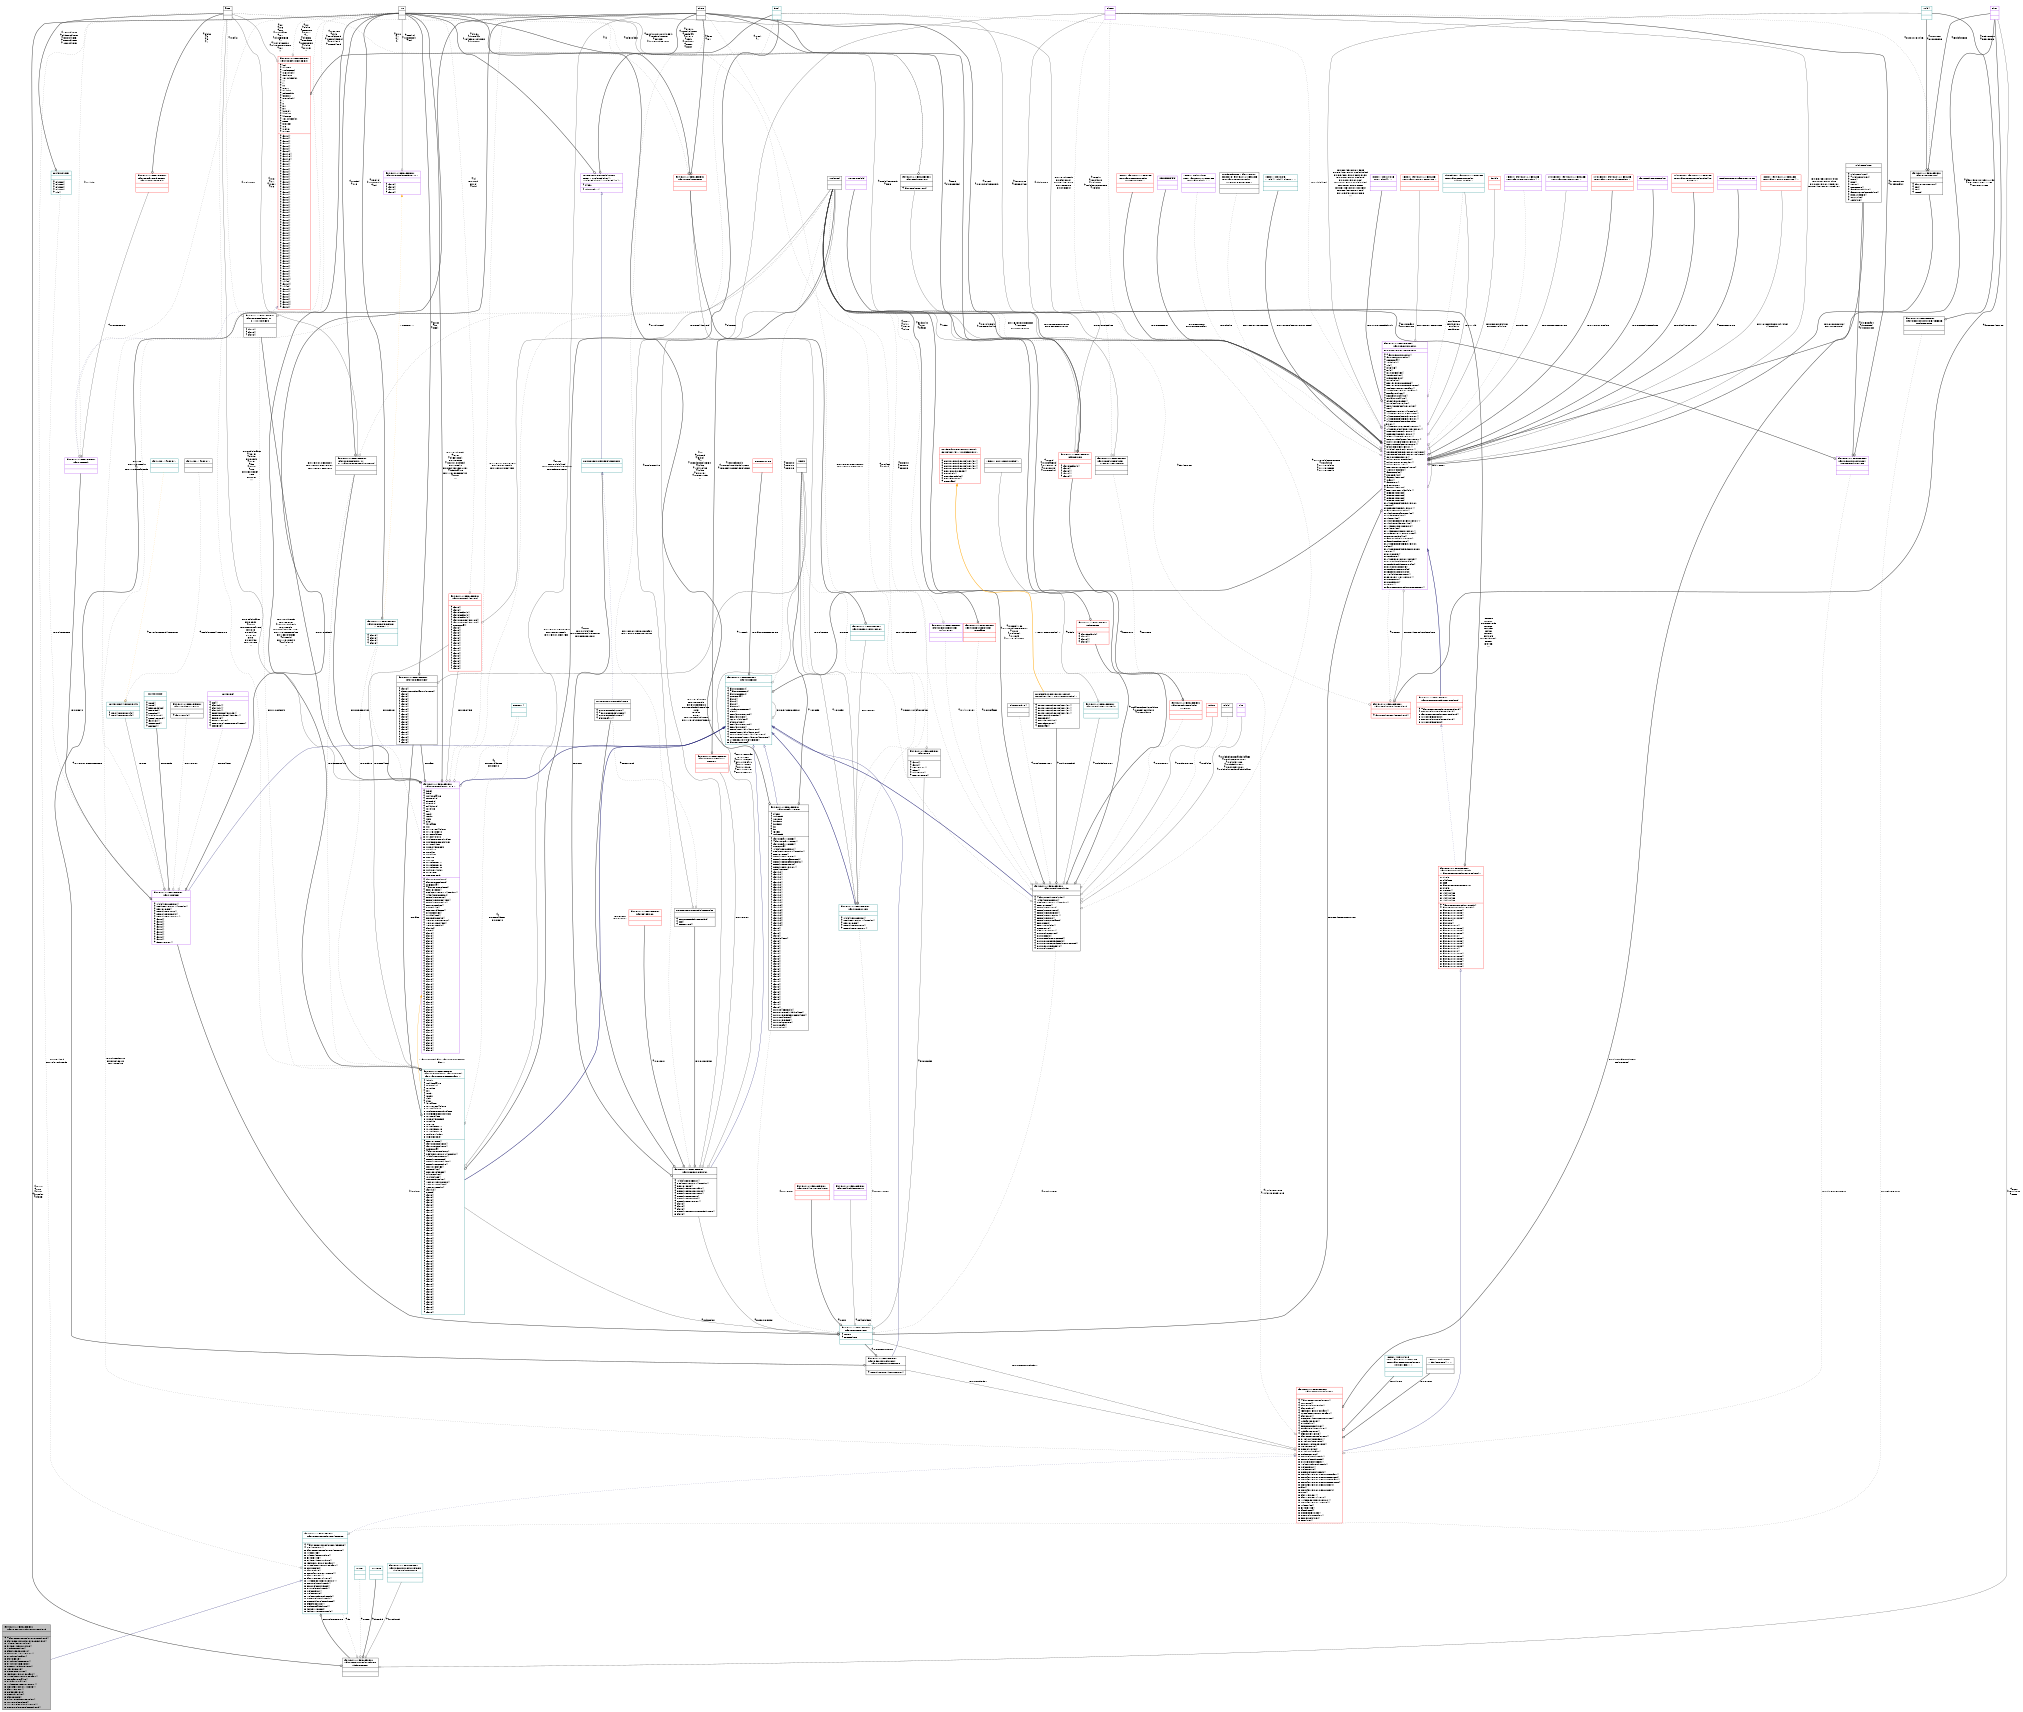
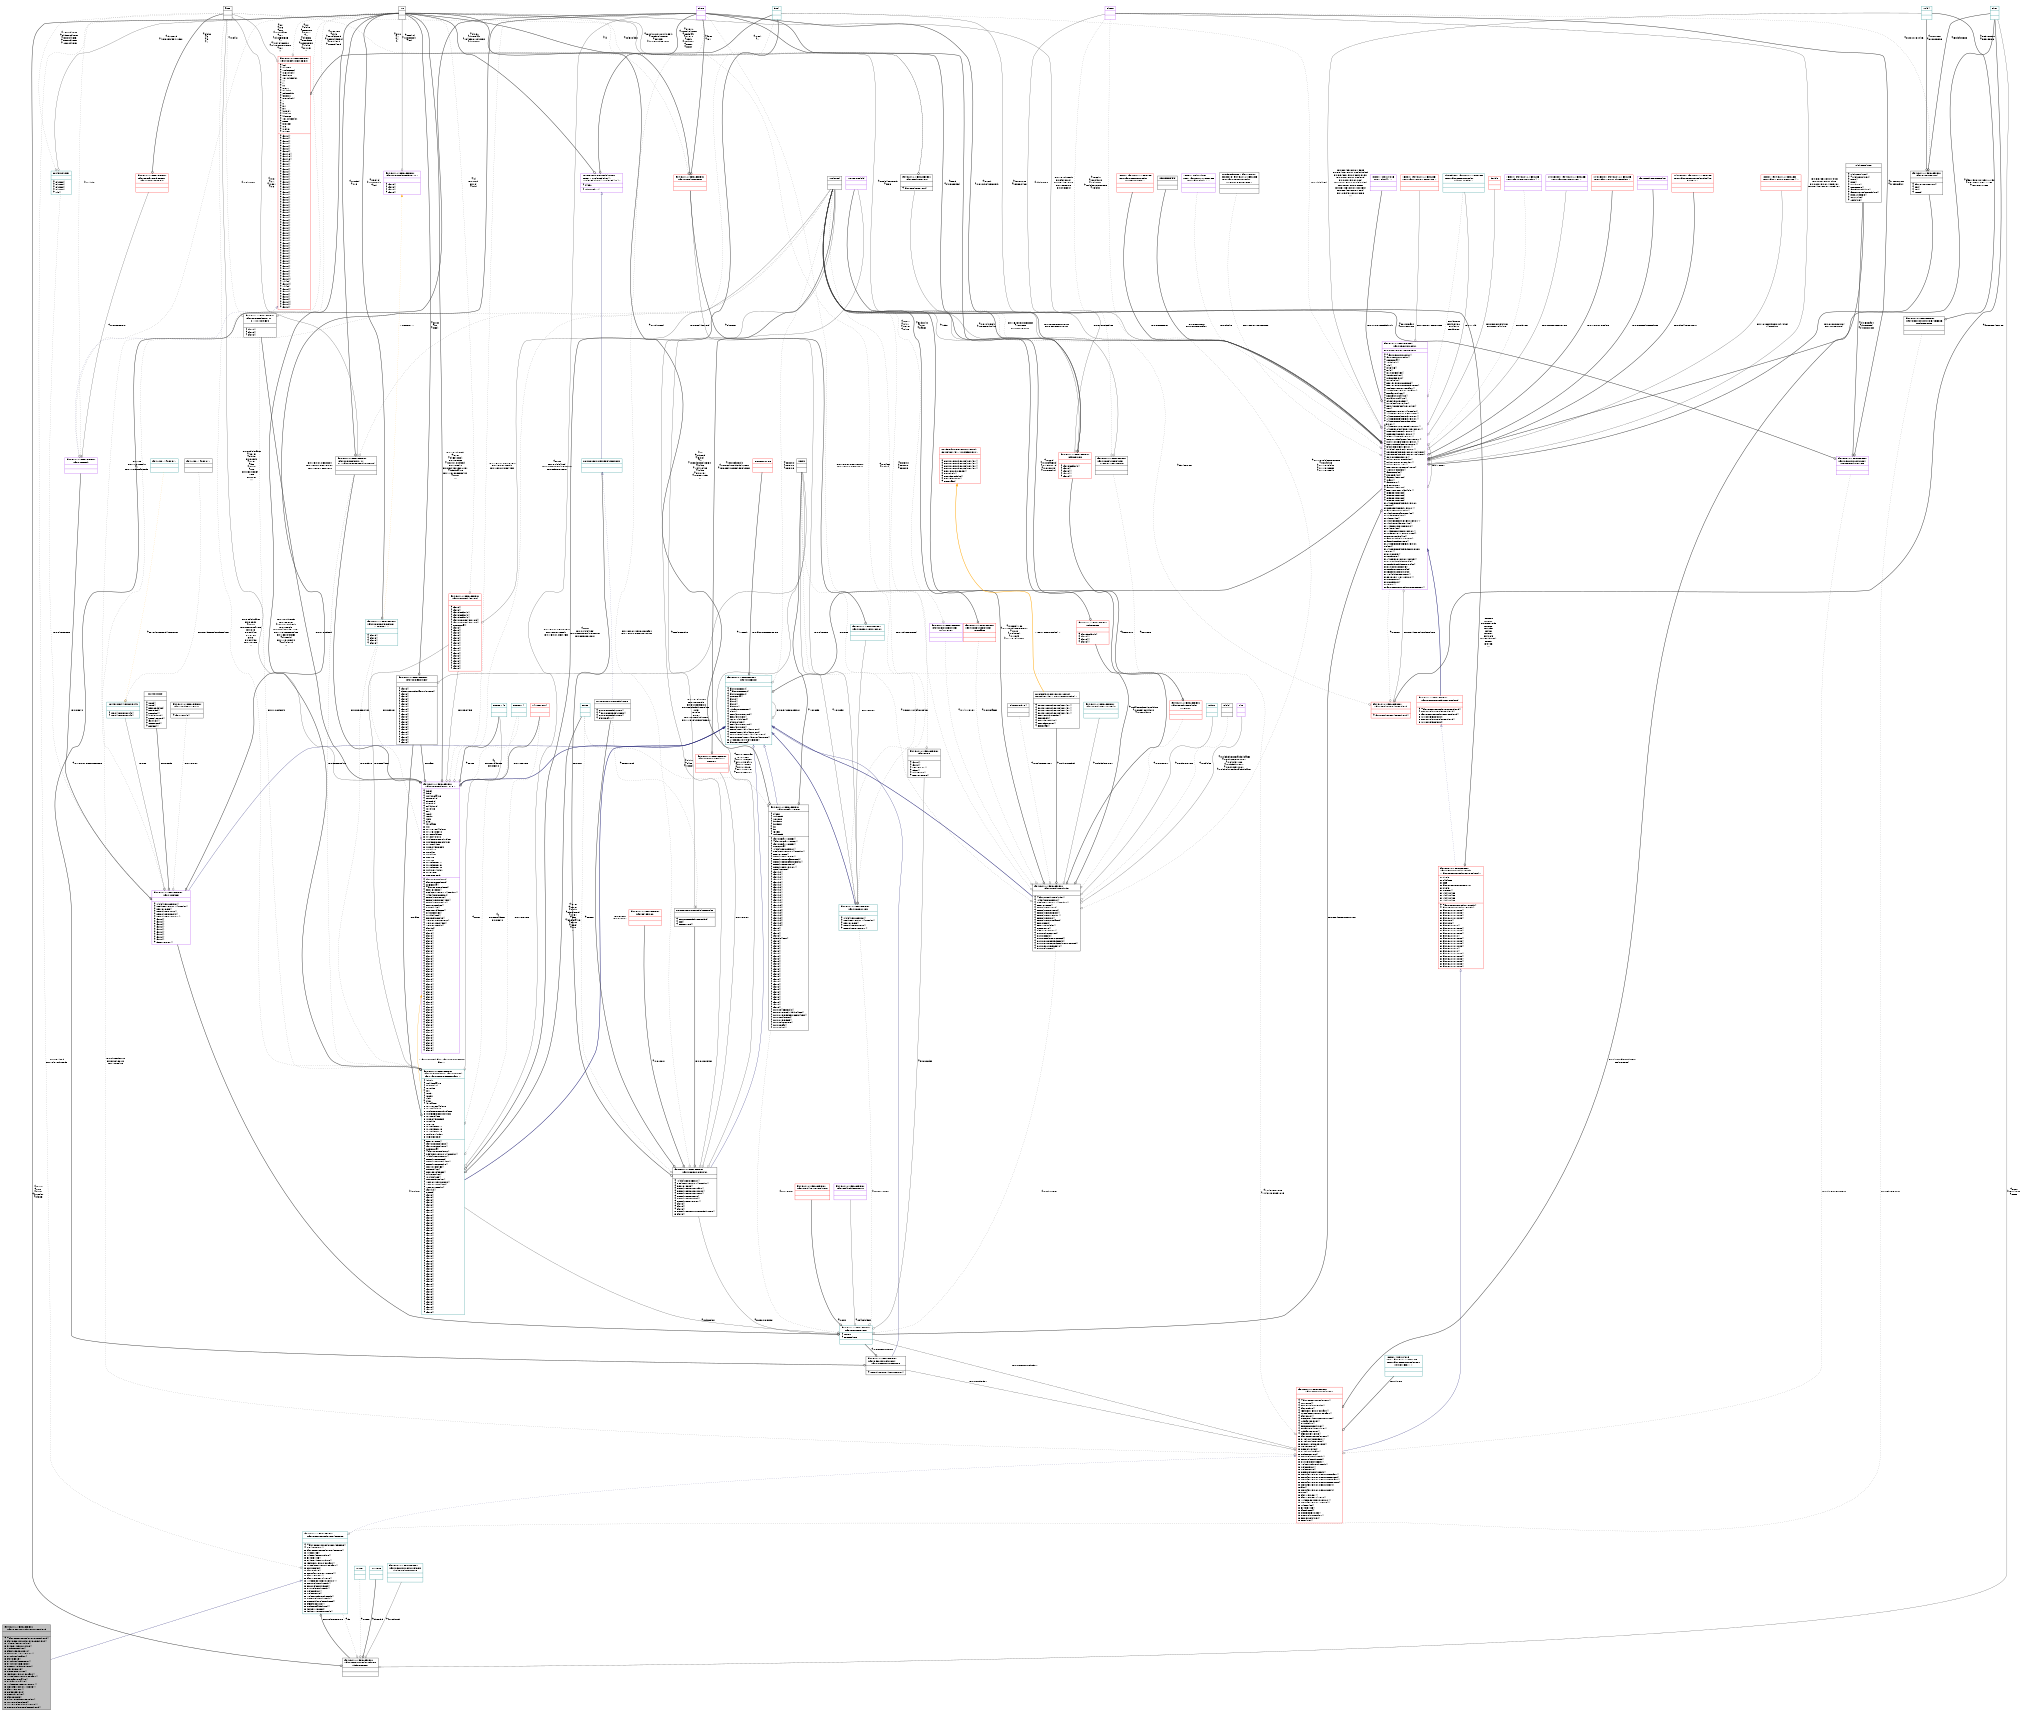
node "short": color black -> purple
node "char": color purple -> teal
edge "int" -> "o2::its::Cluster": added, label "+clusterId +indexTableBinIndex"
edge "float" -> "o2::its::Cluster": style bold -> dotted
node "RecoStepField": color purple -> black
node "vector< std::tuple": removed
node "static constexpr GeometryType": removed
node "HighResTimer": text "+ Reset()" -> "+ Runtime()"
edge "size_t" -> "o2::tpc::CompressedClustersFlat": now "InOutTypeField" -> "o2::tpc::CompressedClustersFlat"
node "vector< o2::MCCompLabel >": removed
edge "GPUArray< float, 2 >" -> "o2::its::TrackingFrameInfo": label " +positionTrackingFrame" -> " #mDeviceBackendSettings"
node "o2::its::Road": color teal -> black
node "o2::its::Cell": removed
node "TRDTRK *t": added
node "AliMCEvent *": added
node "const": added
node "ushort": color red -> teal
node "vector< std::vector": removed
